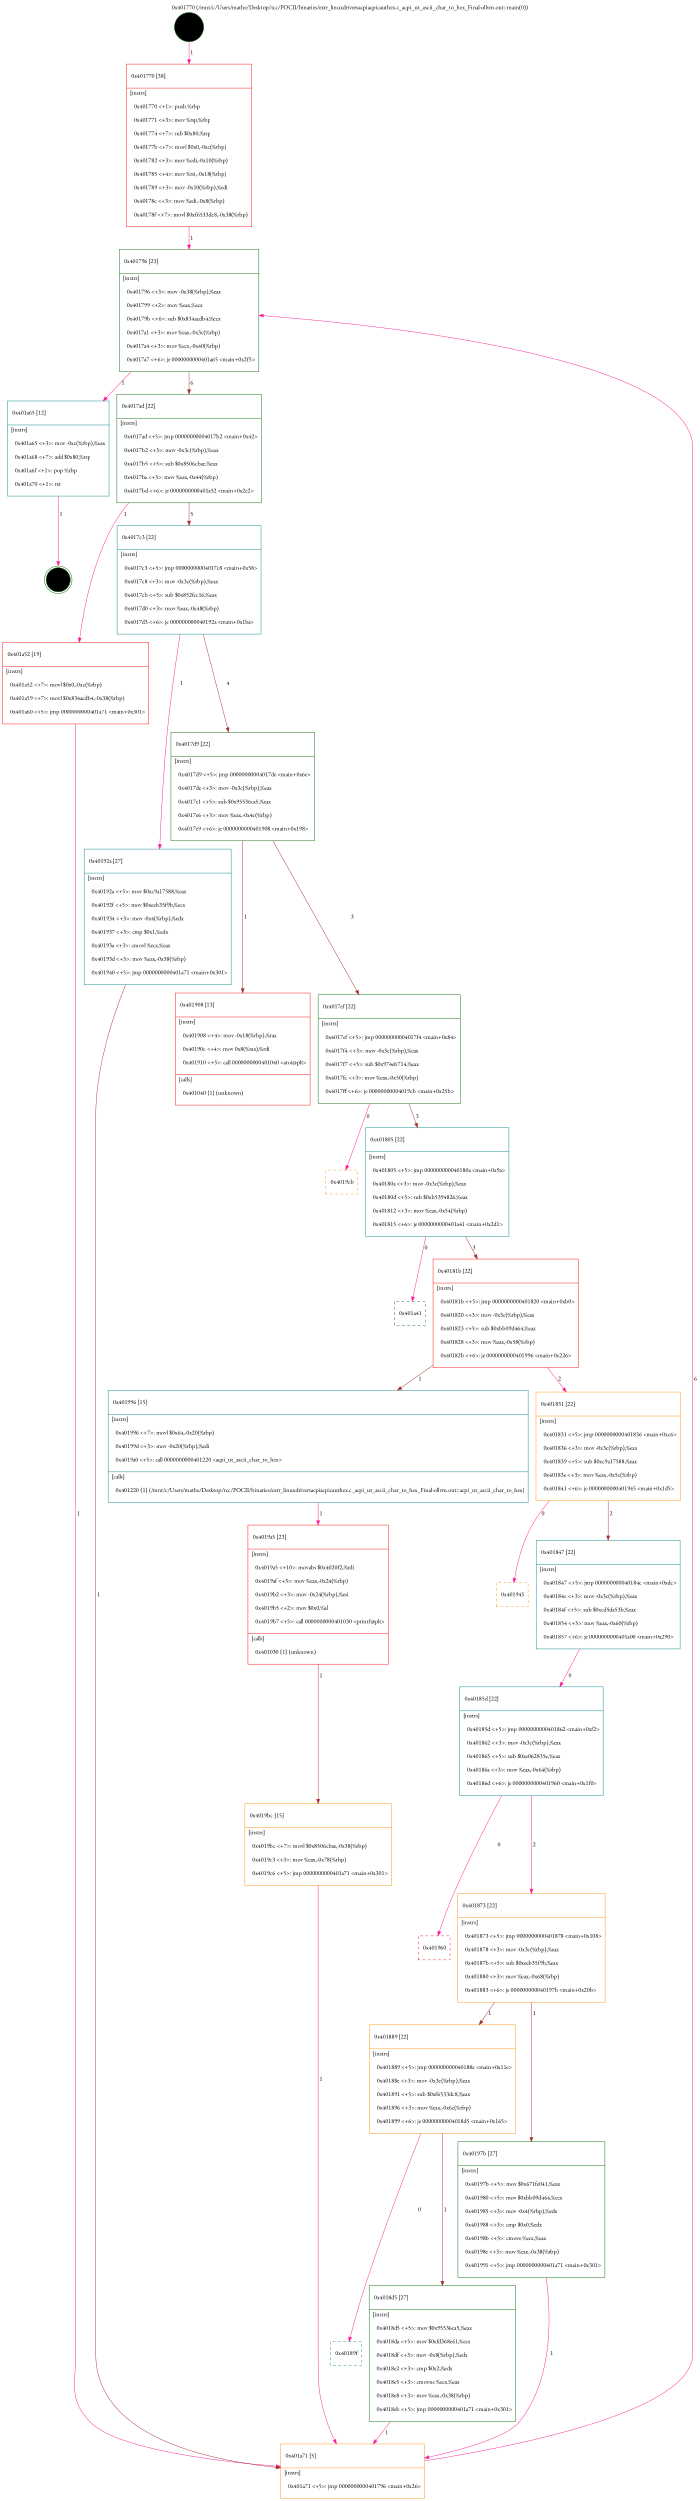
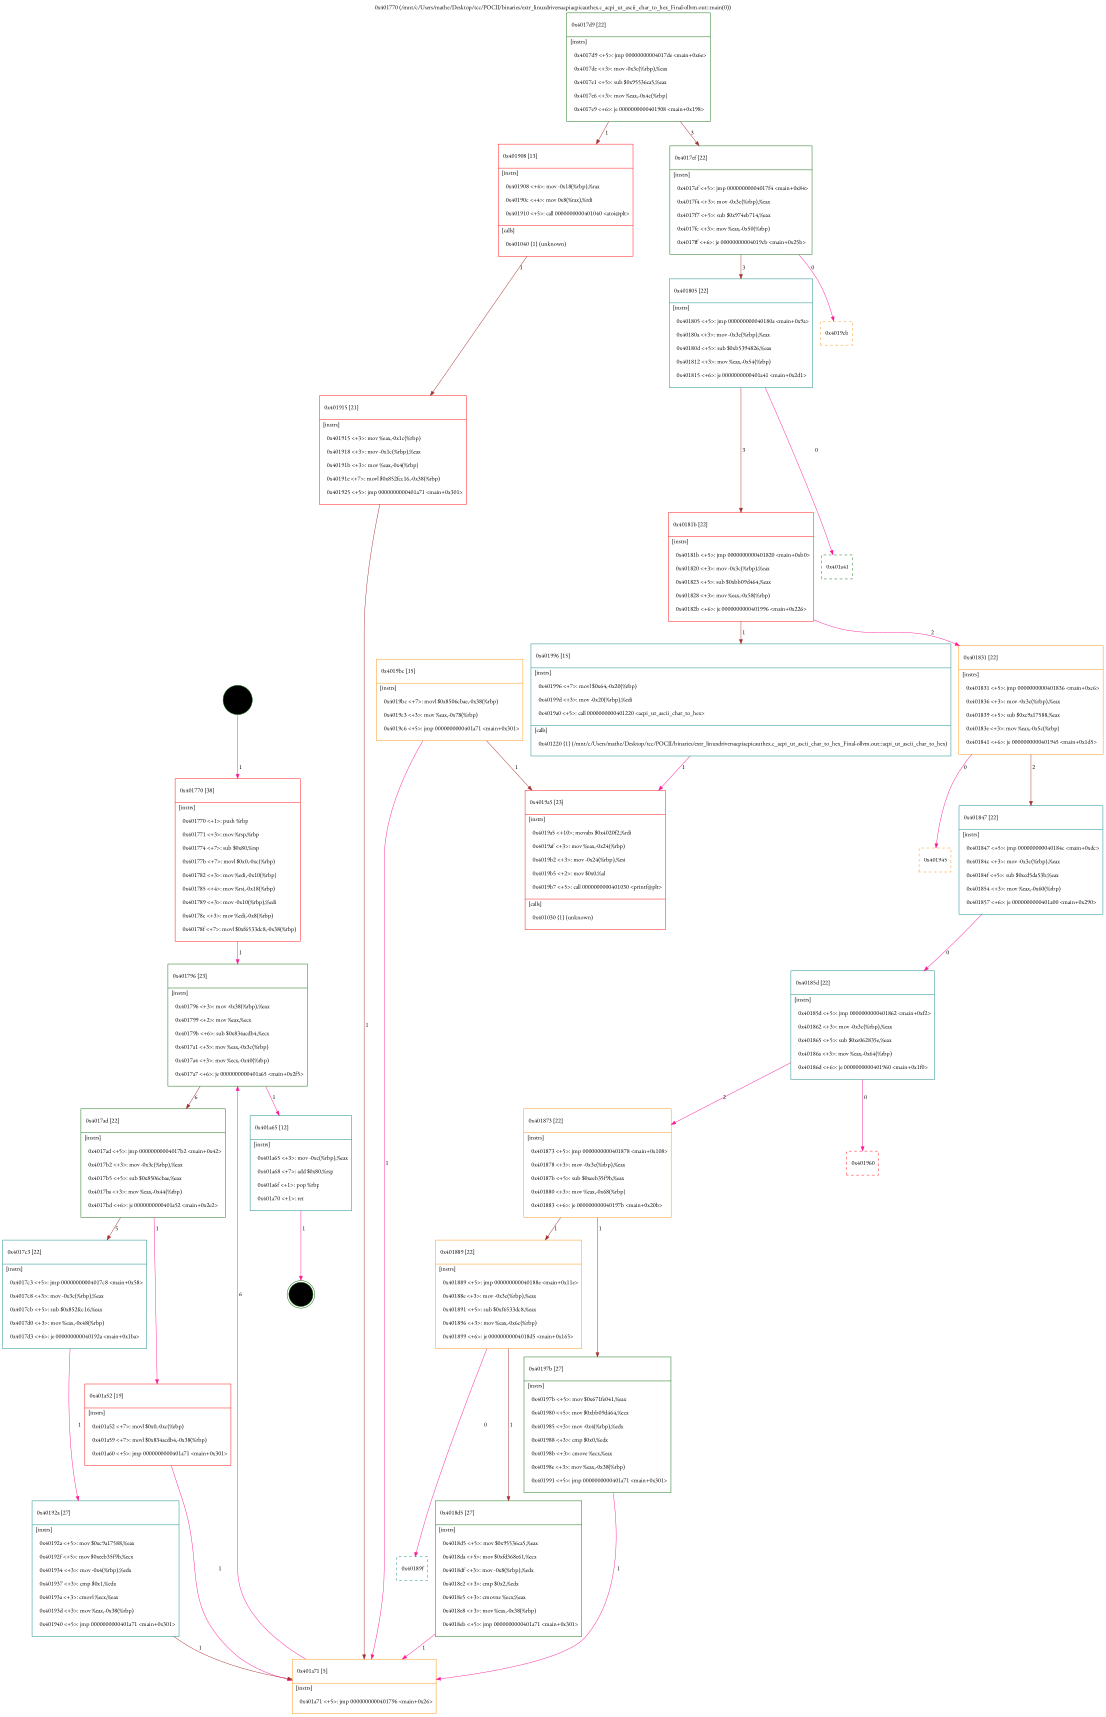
node "0x401915 [21]": added
edge "0x4017c3 [22]" -> "0x4017d9 [22]": removed, label "4"
edge "0x4019a5 [23]" -> "0x4019bc [15]": reversed
